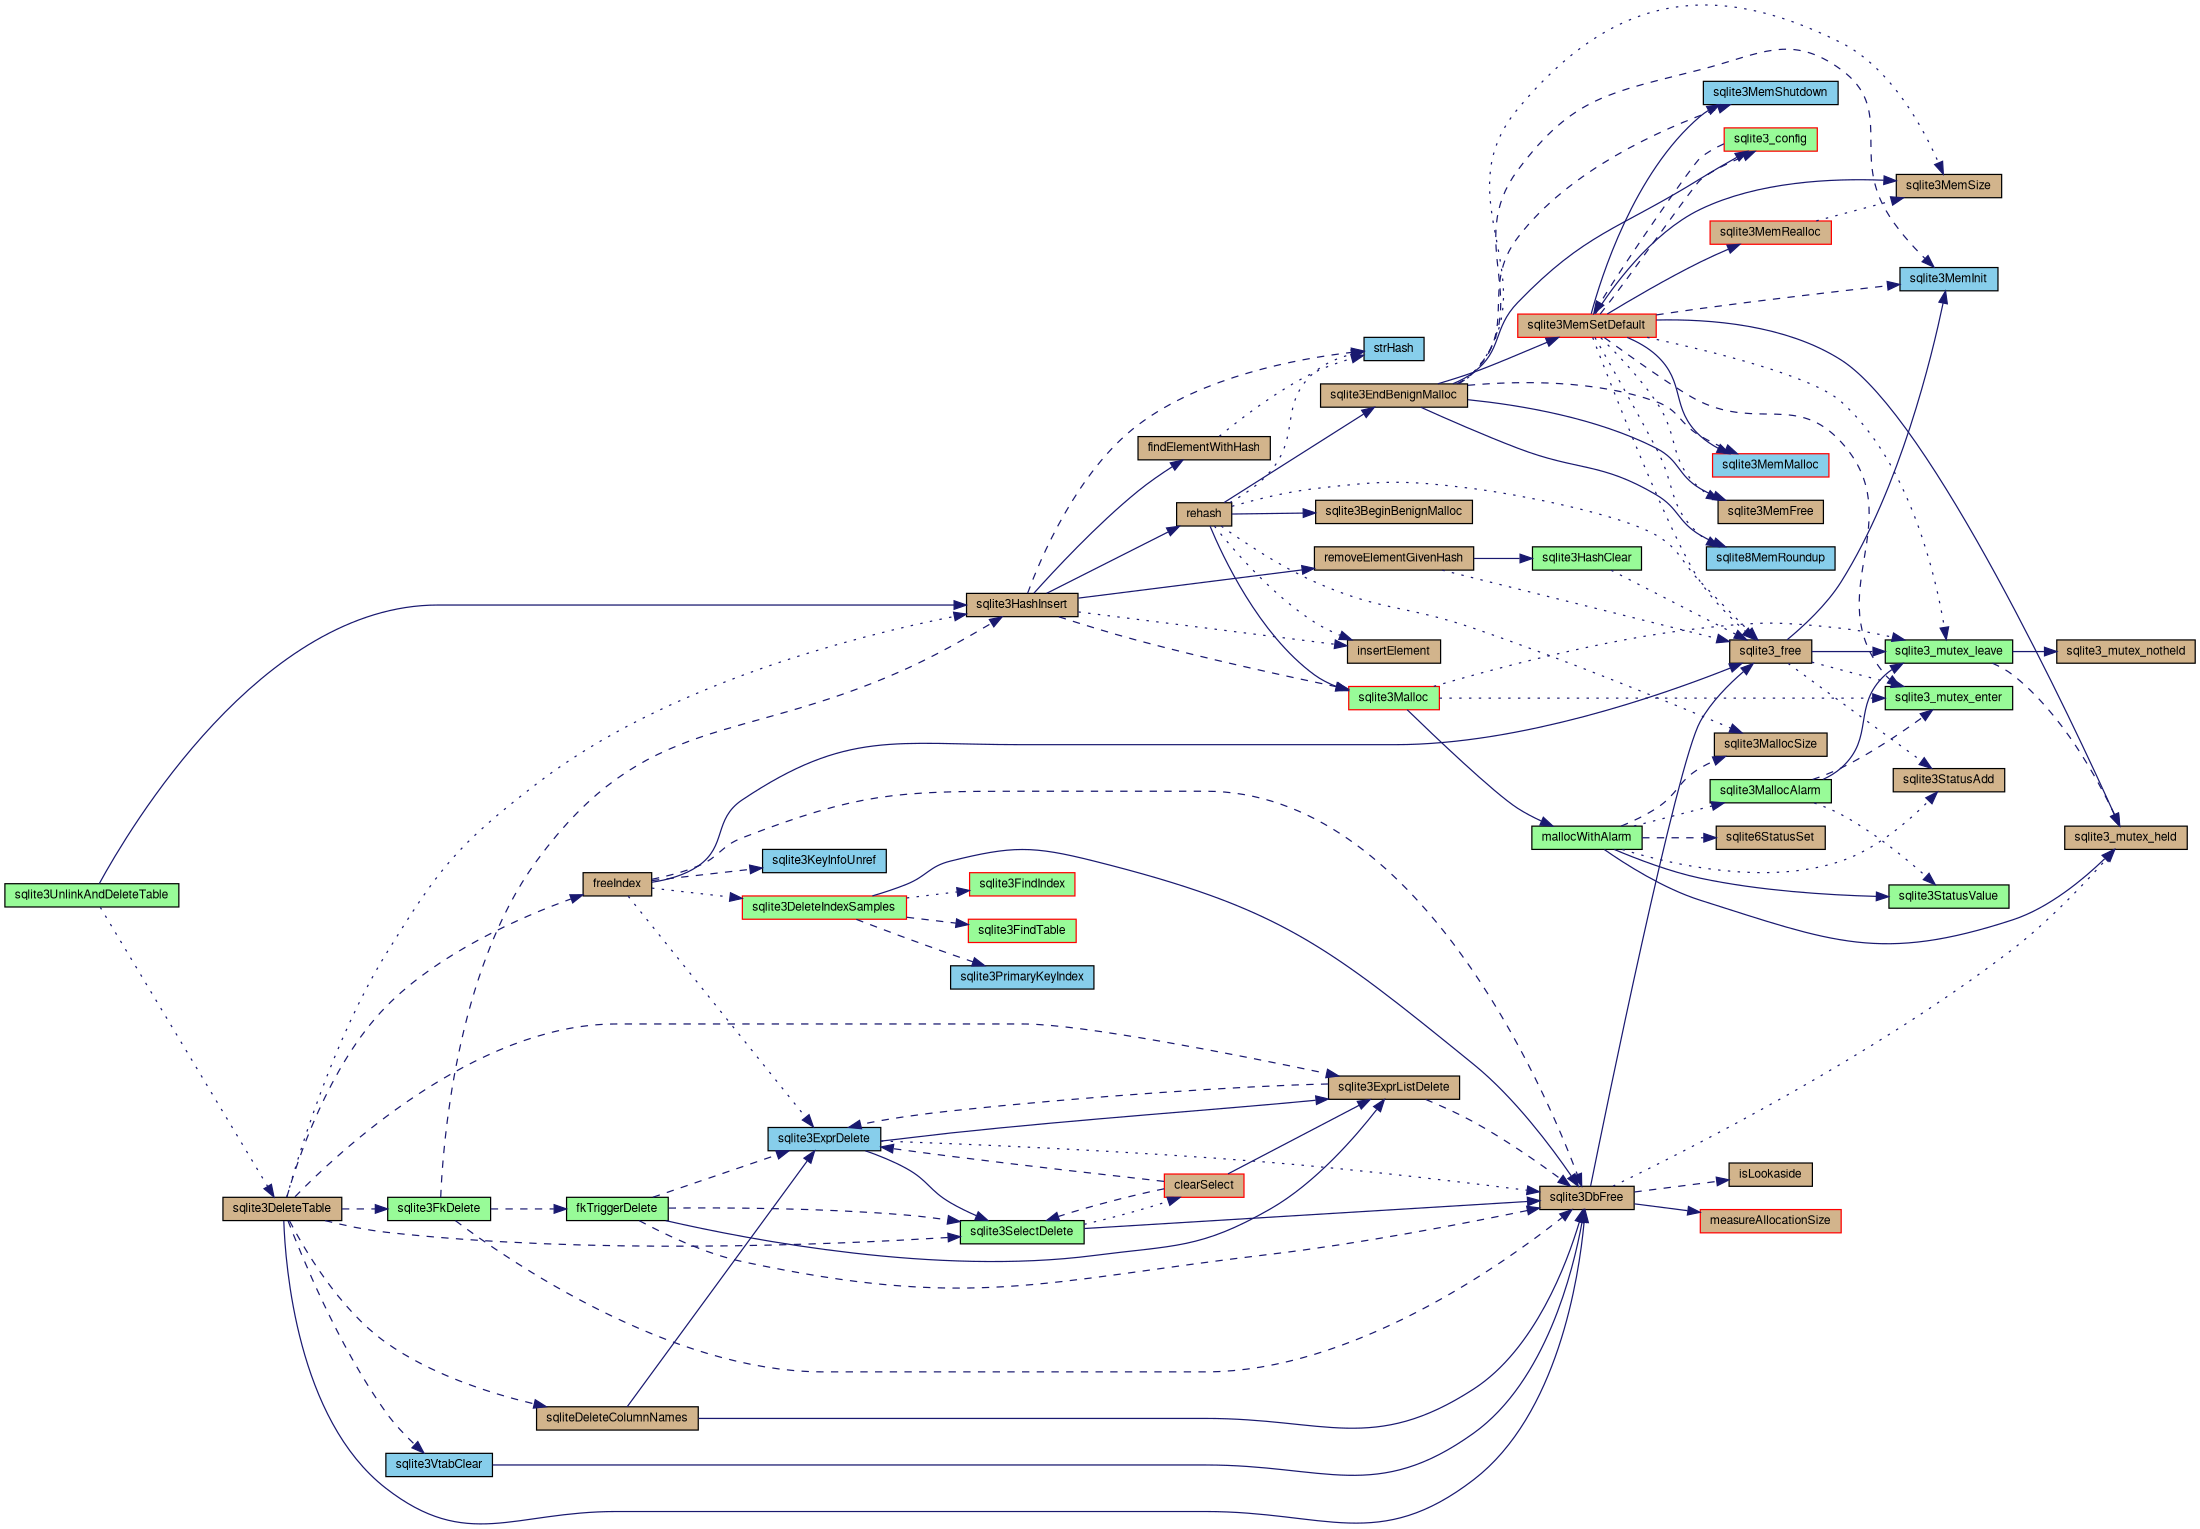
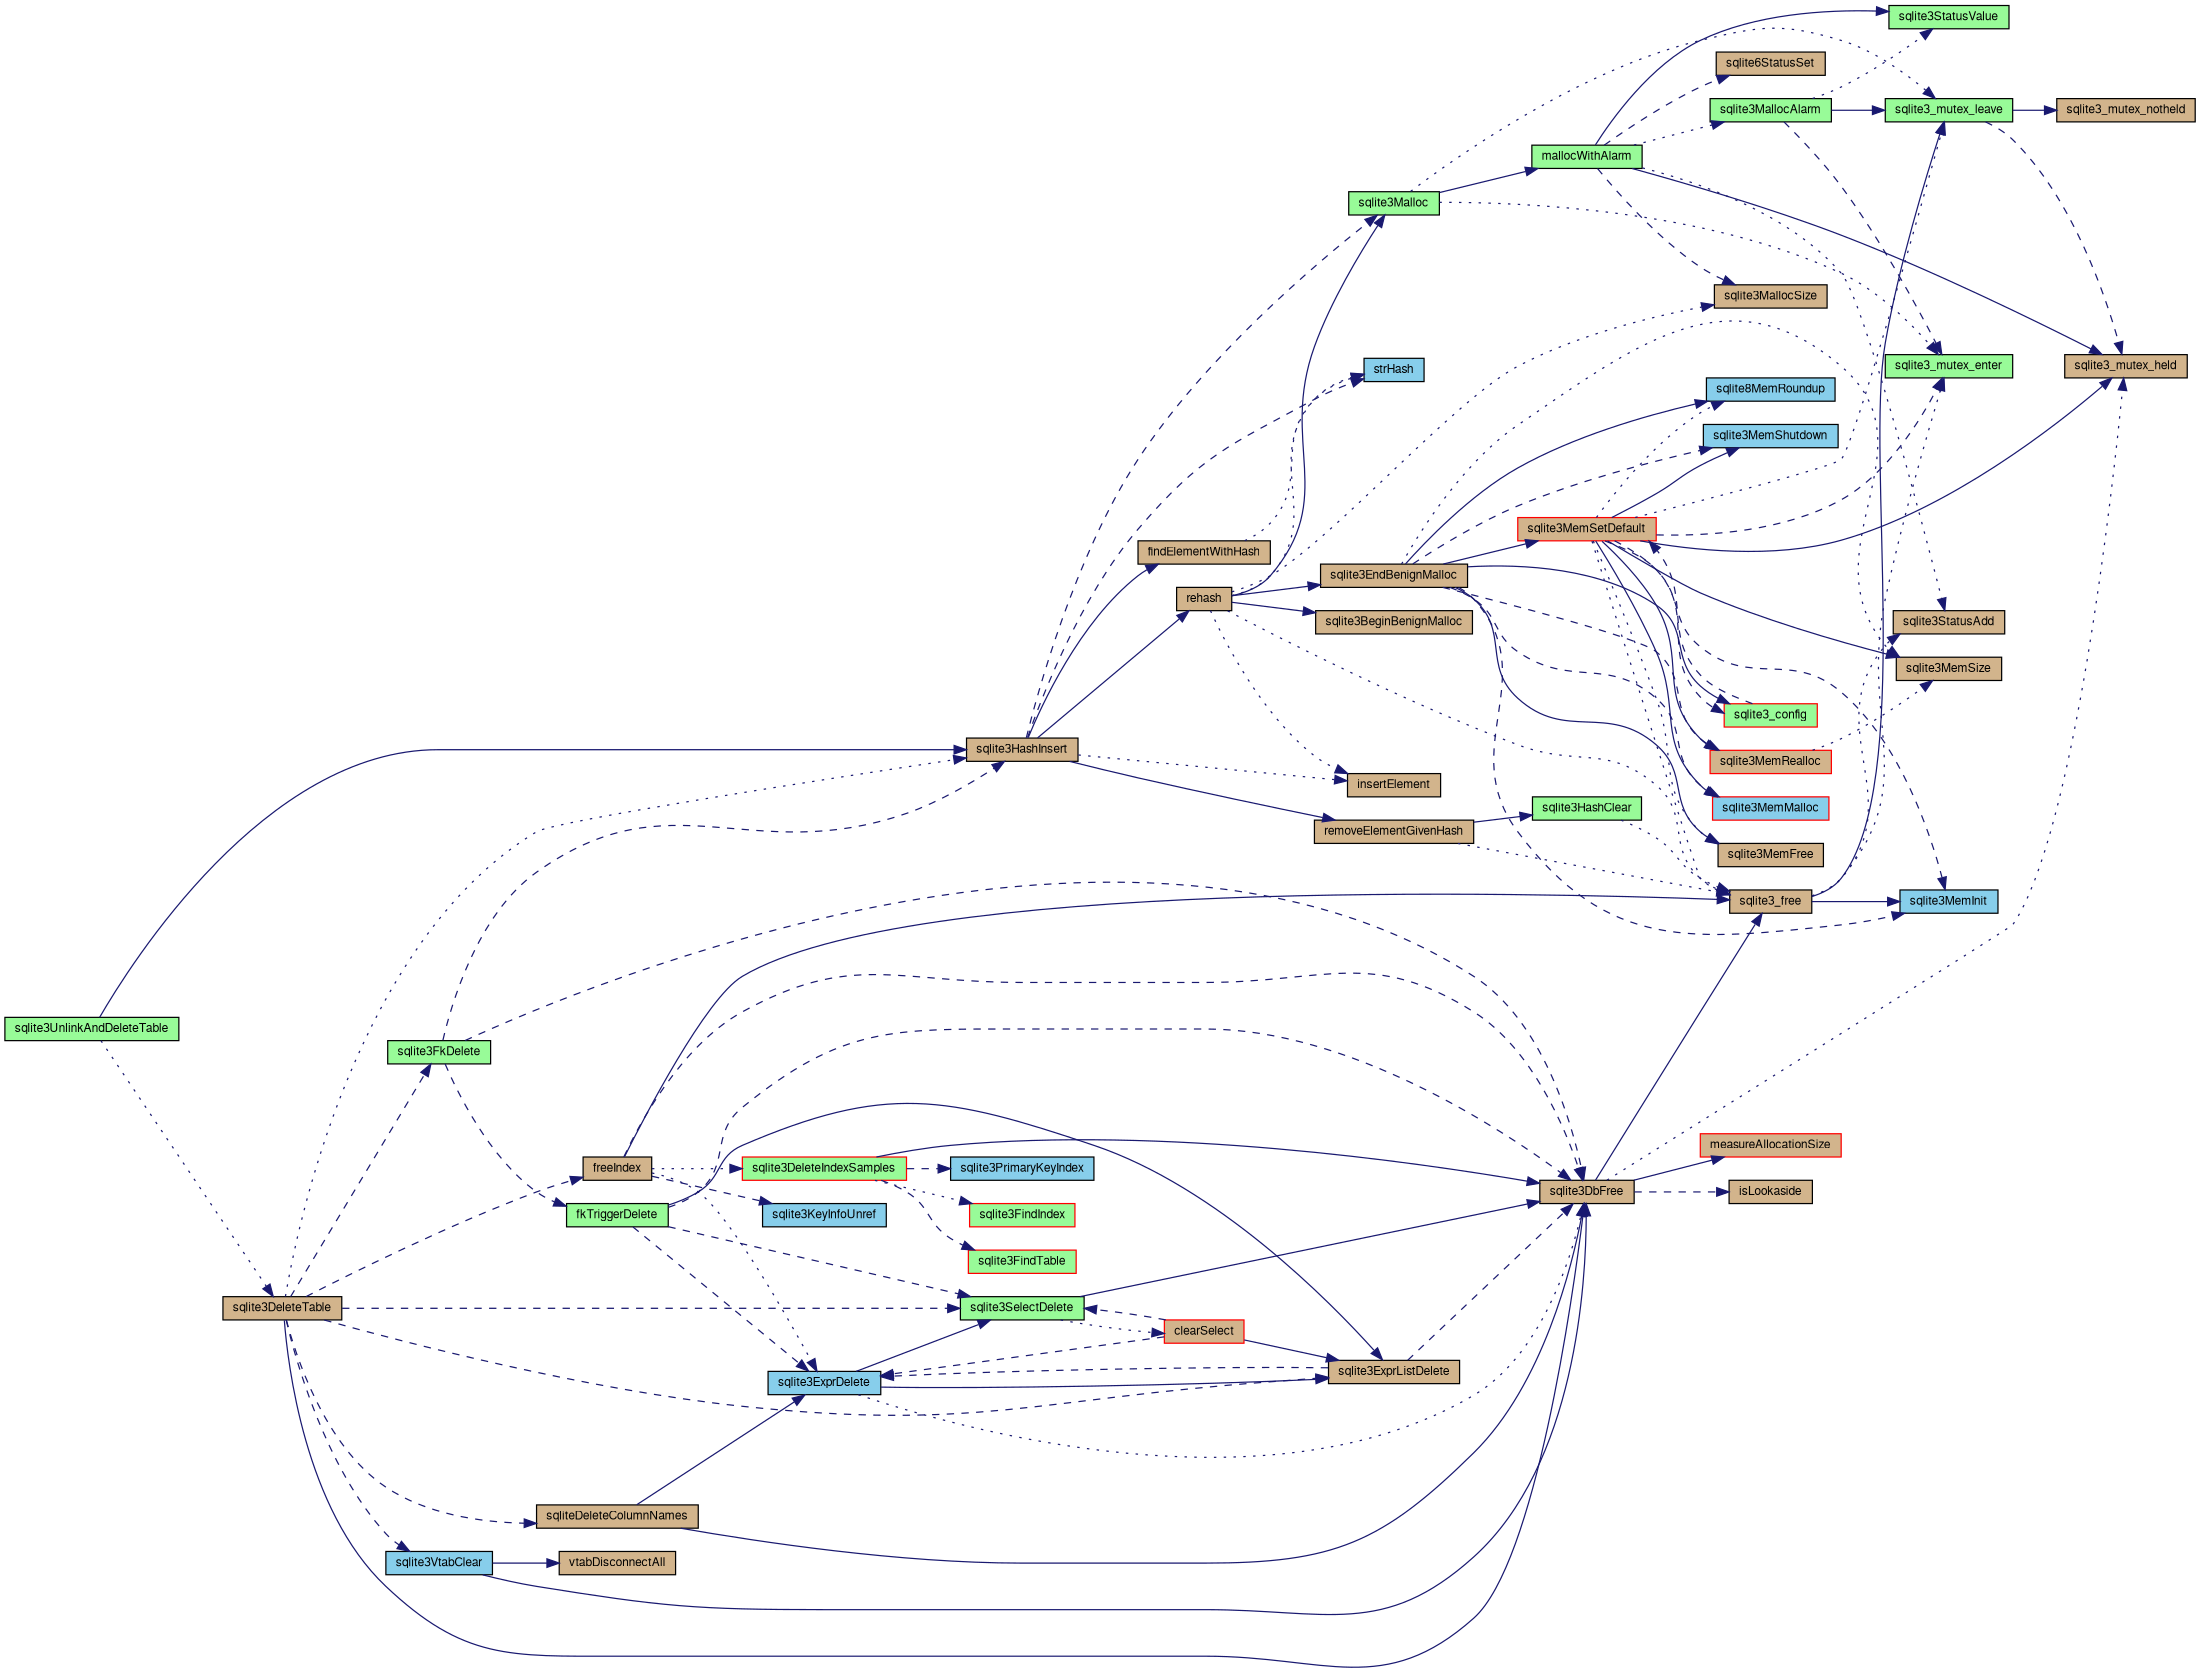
edge "sqlite3EndBenignMalloc" -> "sqlite3MemRealloc": added
node "sqlite3Malloc": color red -> black
node "vtabDisconnectAll": added
